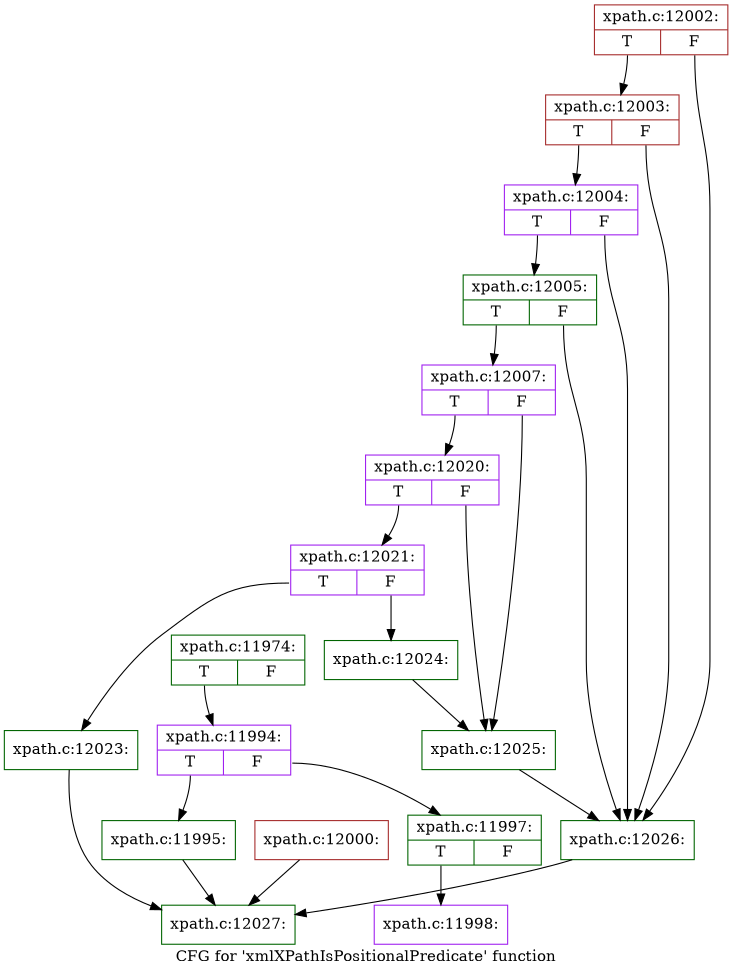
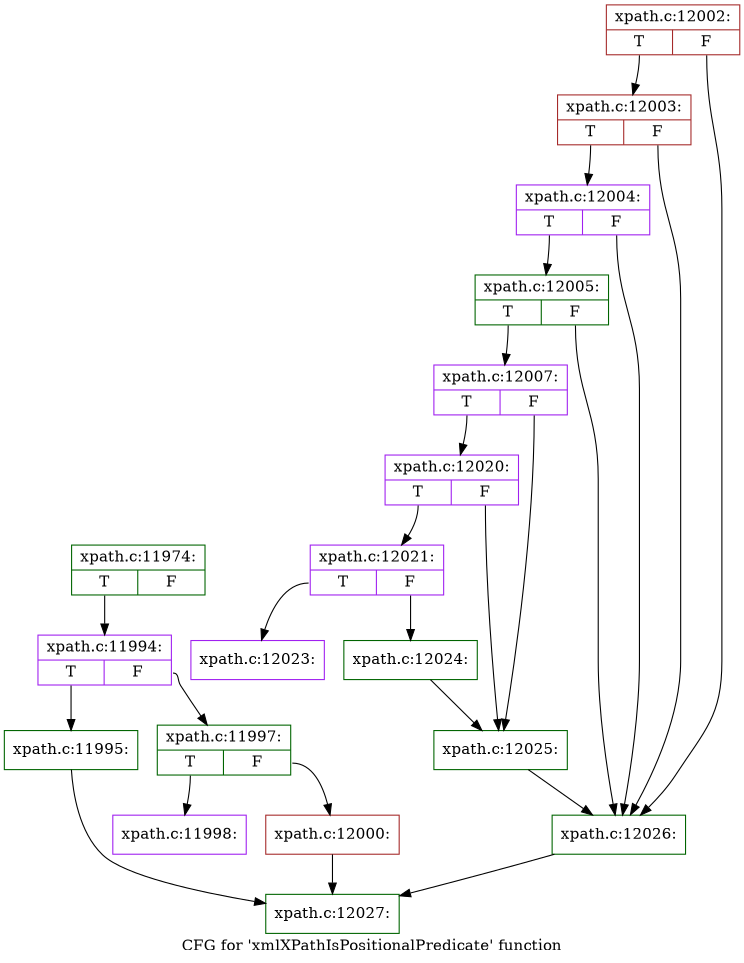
node "xpath.c:12023:": color darkgreen -> purple
edge "xpath.c:11997:" -> "xpath.c:12000:": added
edge "xpath.c:12023:" -> "xpath.c:12027:": removed
